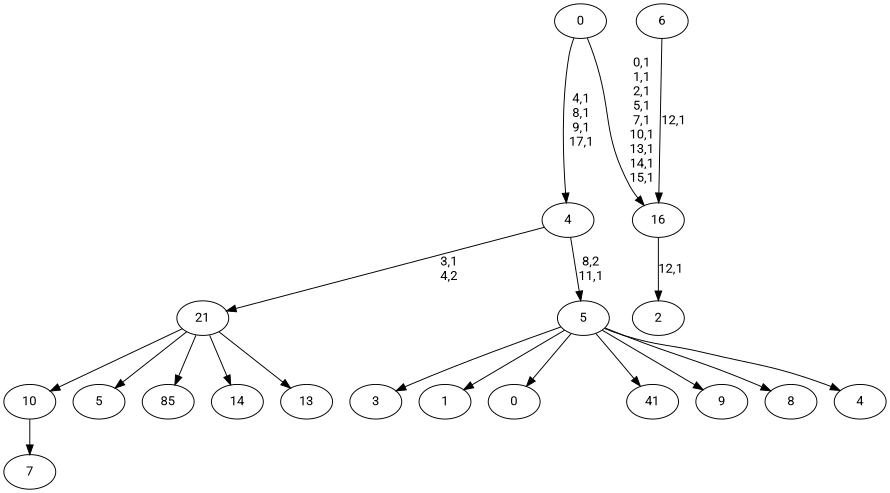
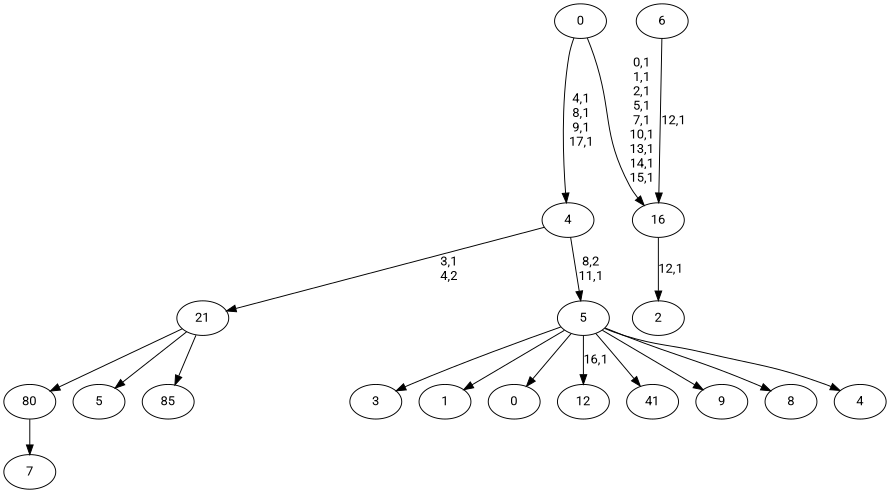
node "10": label "10" -> "80"
node "14": removed
node "13": removed
node "12": added
